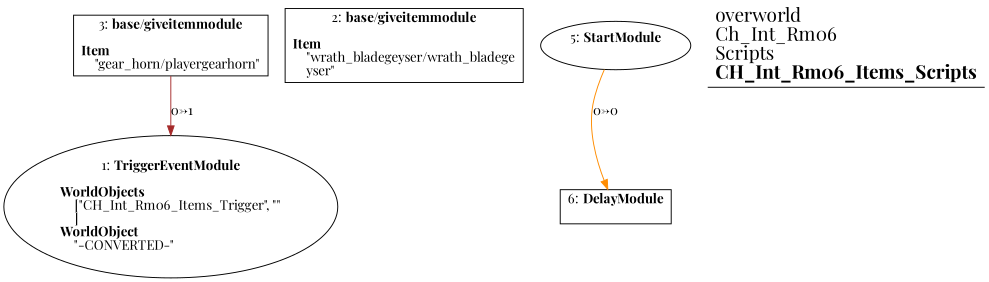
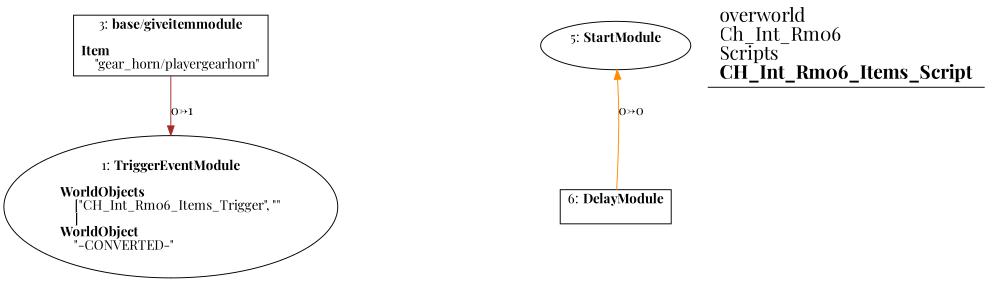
node "2:": removed
node "overworld": text "CH_Int_Rm06_Items_Scripts" -> "CH_Int_Rm06_Items_Script"
edge "5:" -> "6:": reversed
